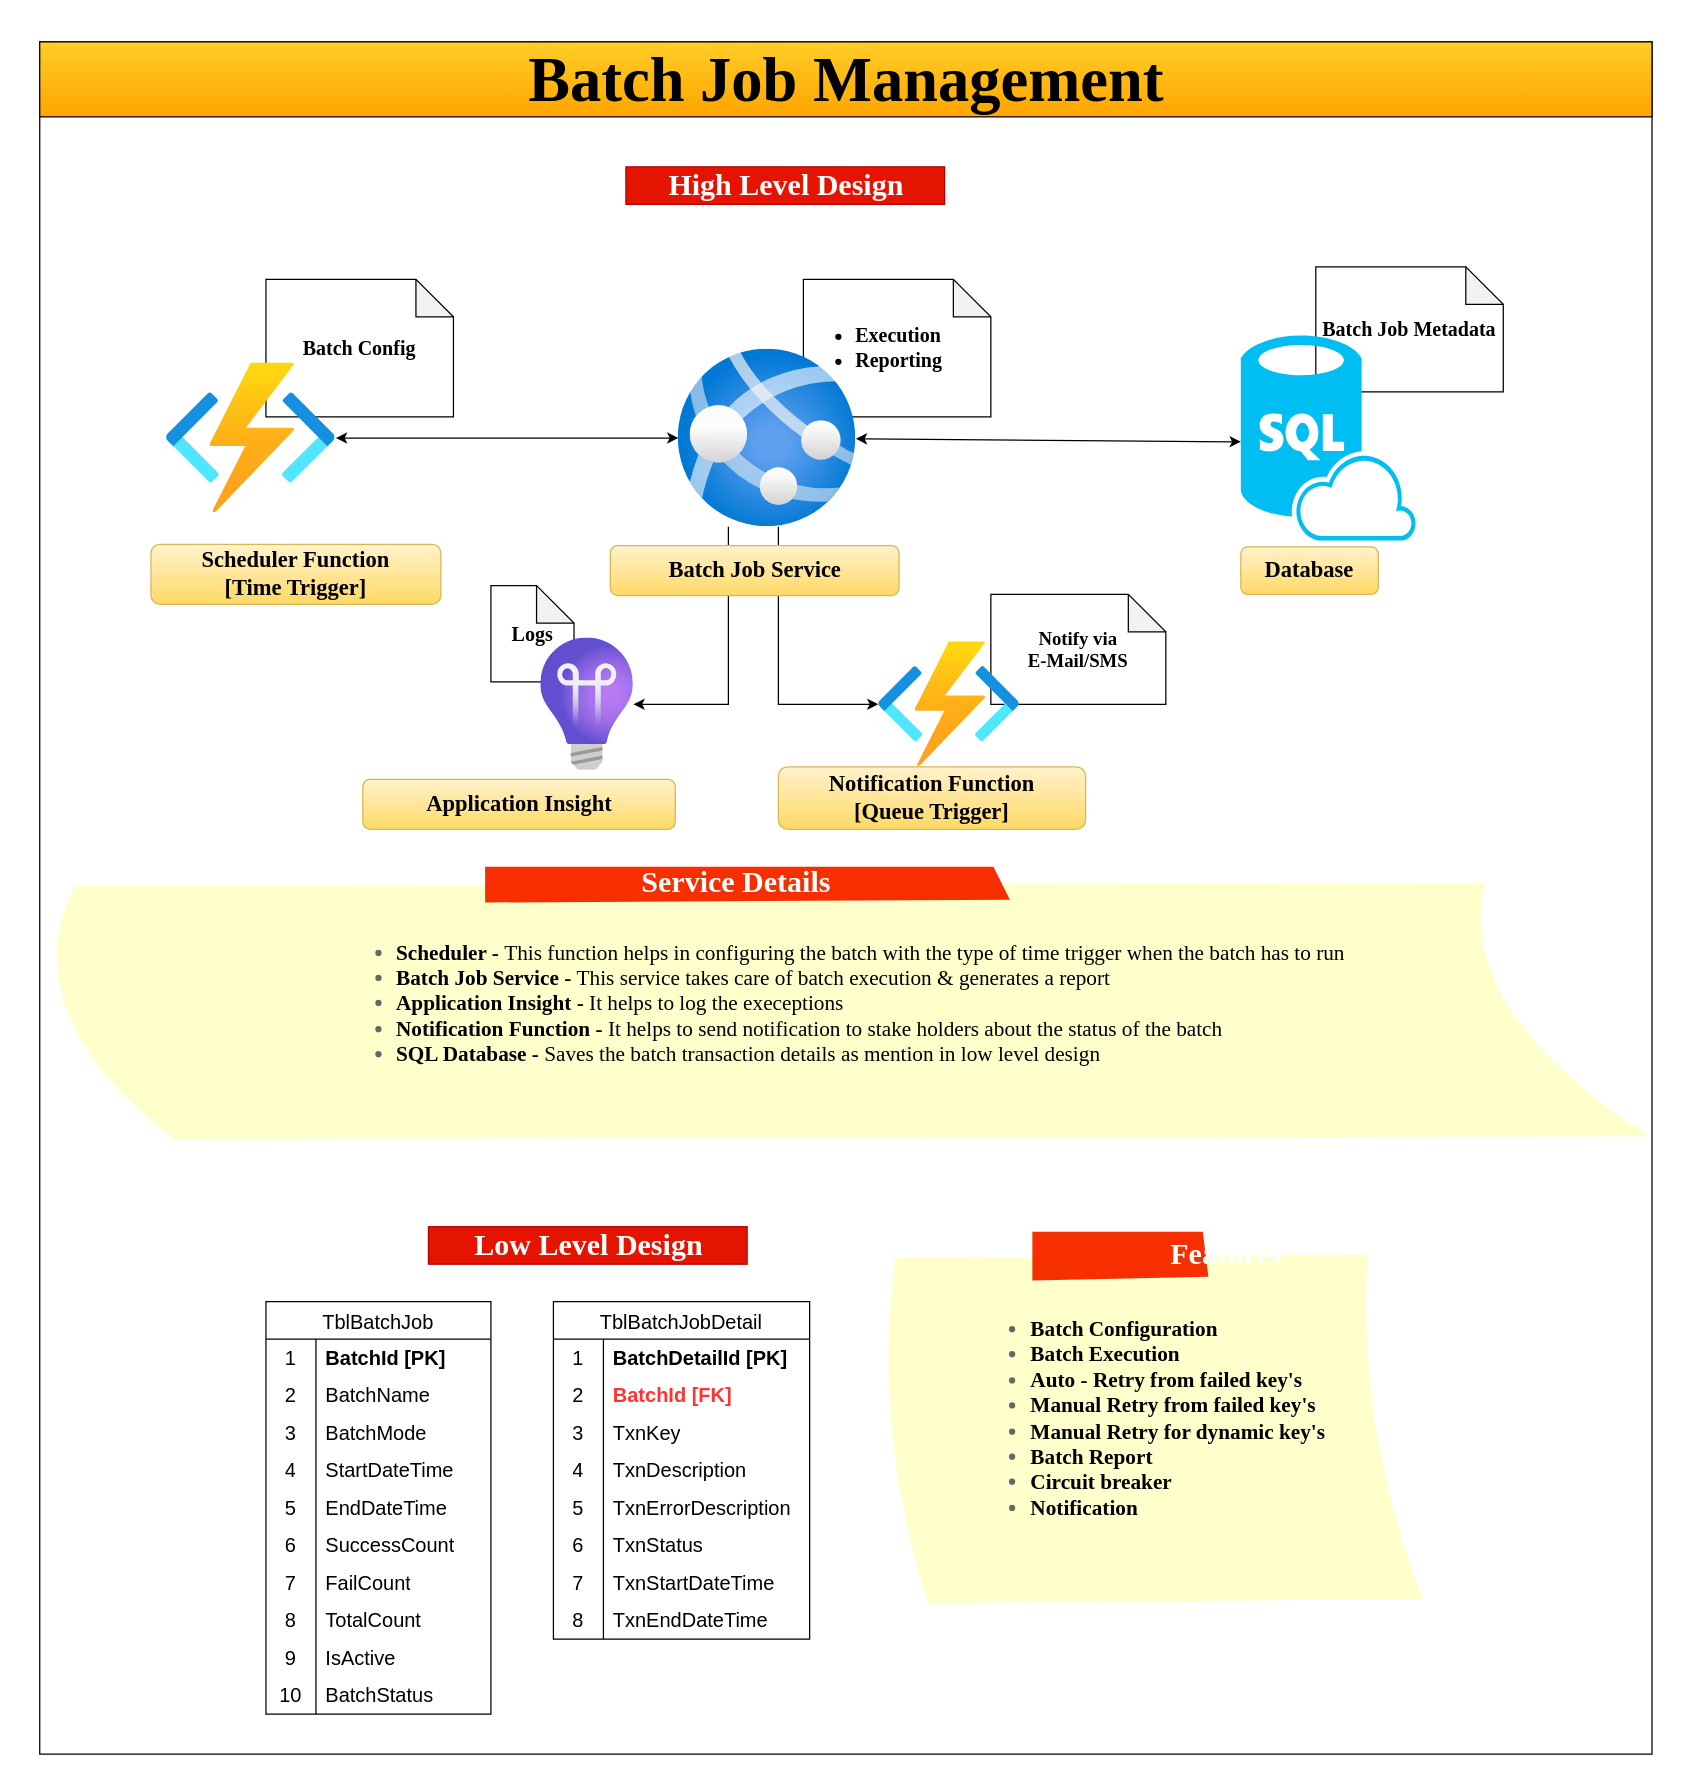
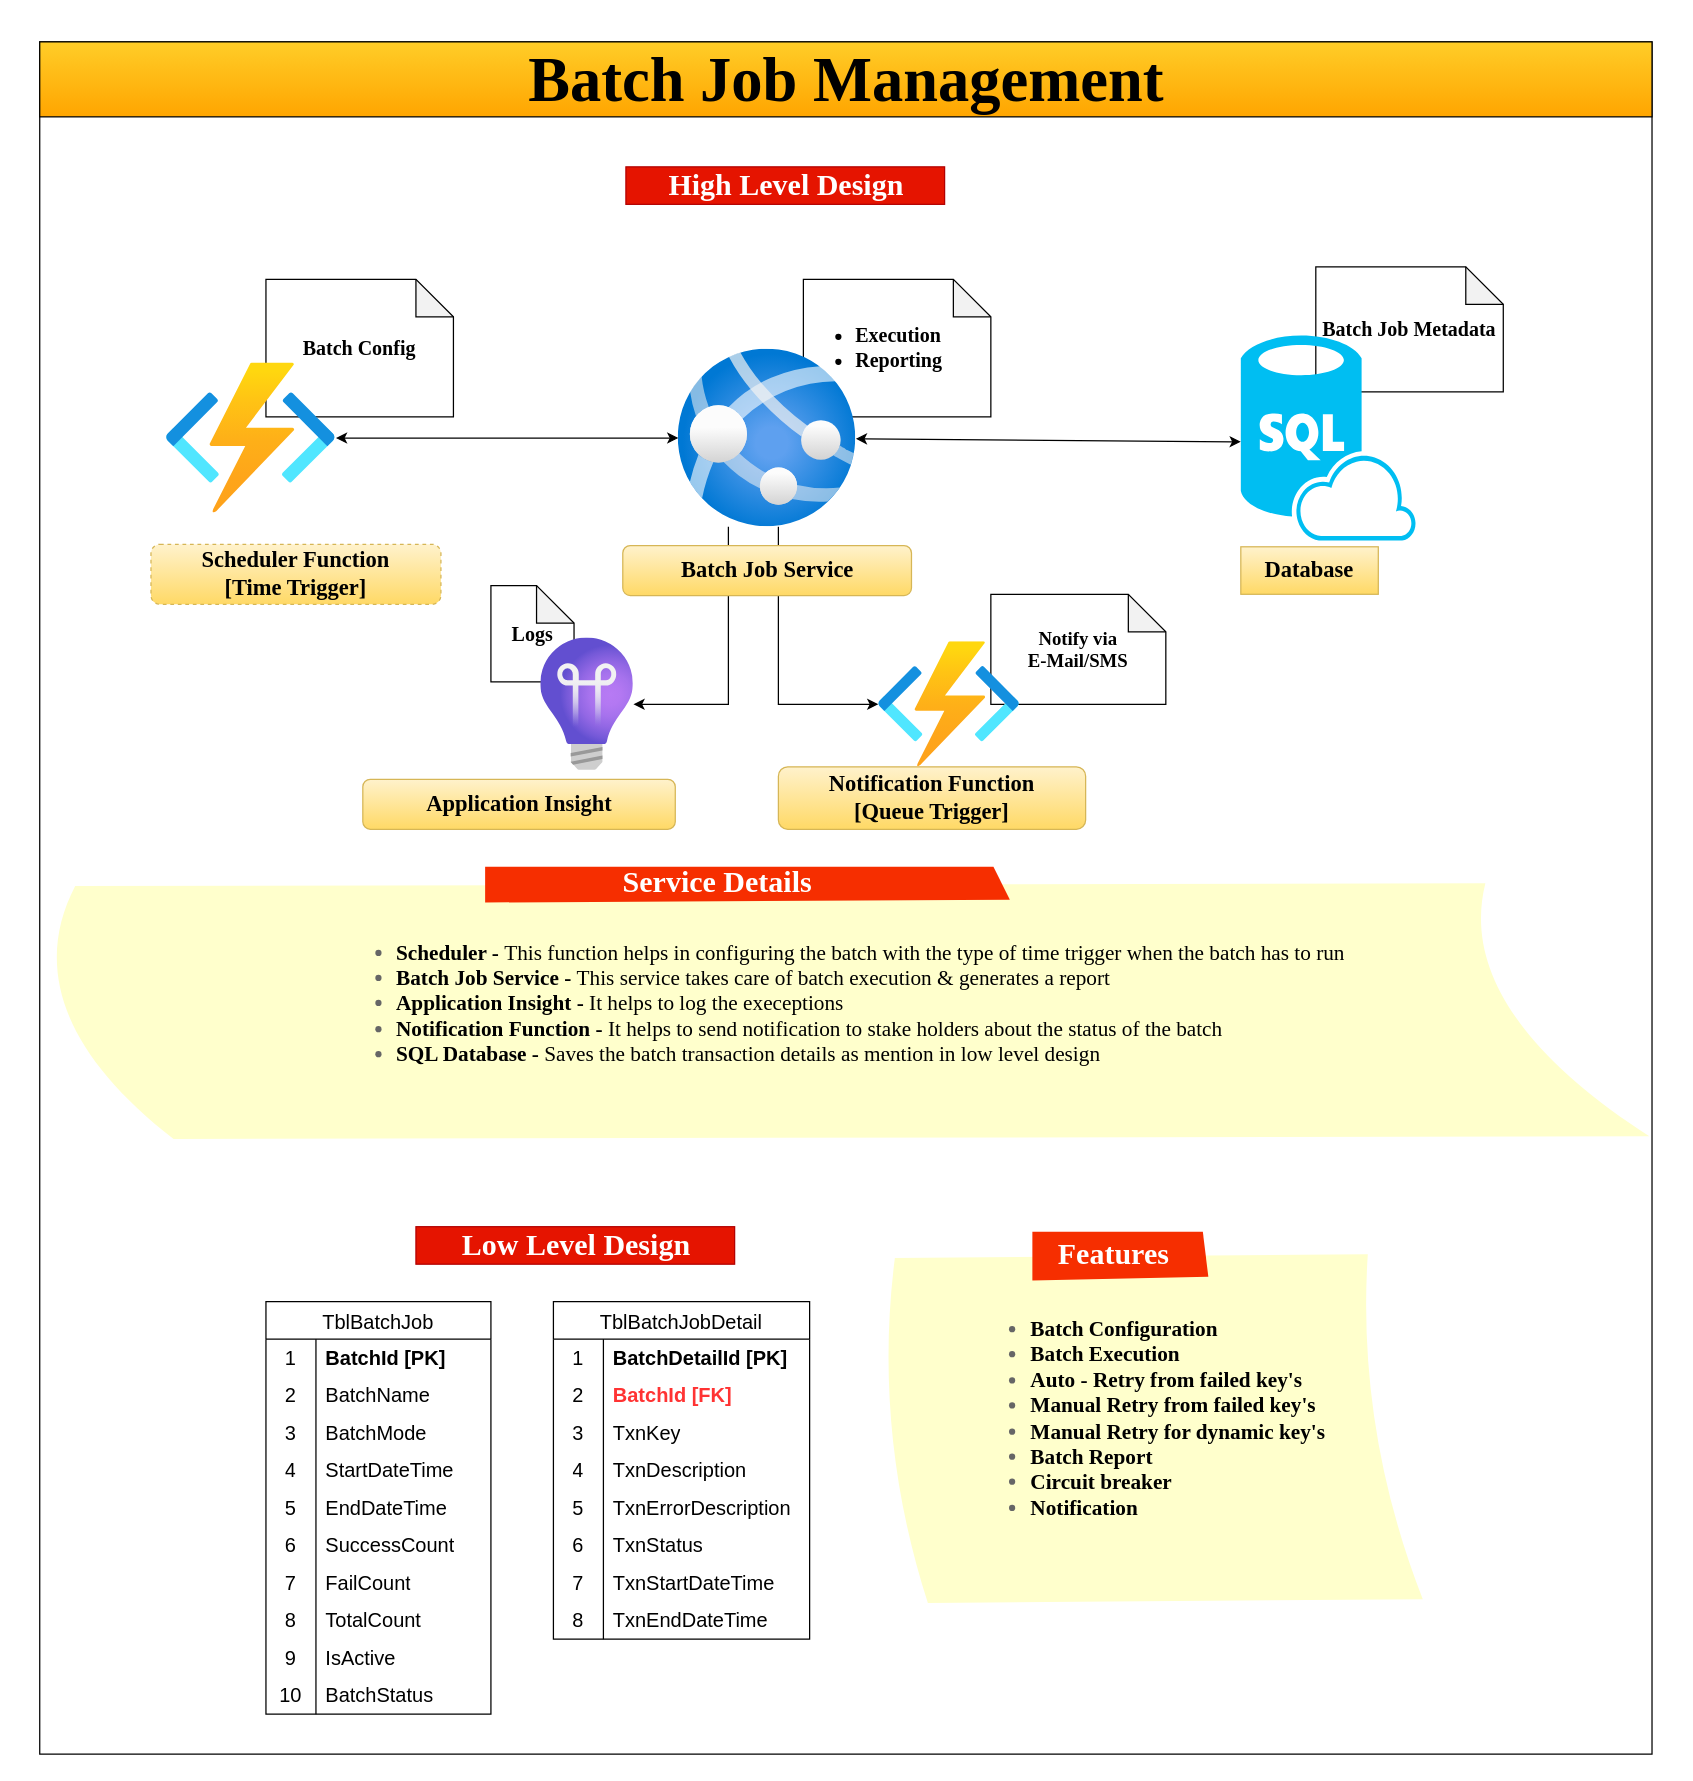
node "Batch Job Service": moved (754, 571) -> (767, 571)
node "Database": shape rounded rectangle -> rectangle
node "Scheduler Function [Time Trigger]": style solid -> dashed
node "Service Details": moved (736, 883) -> (717, 883)
node "Low Level Design": moved (588, 1246) -> (575, 1246)
node "Features": moved (1225, 1254) -> (1113, 1254)
